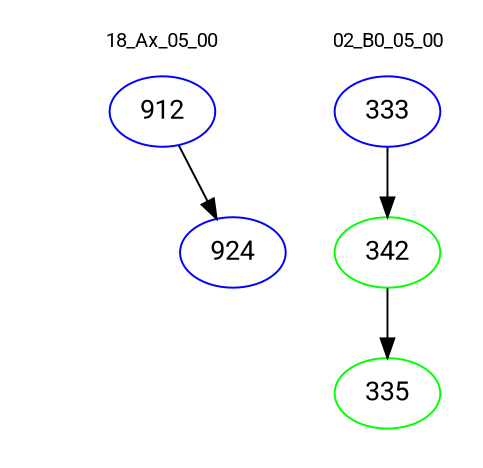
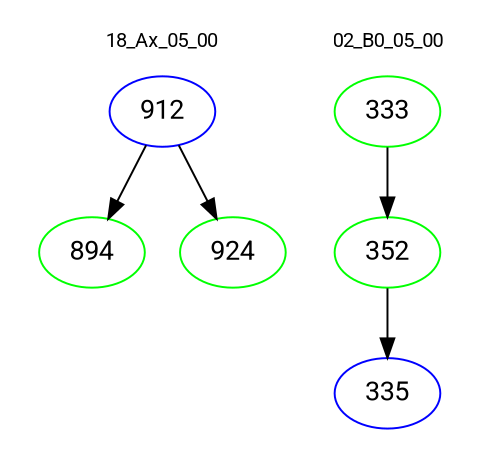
node "333": color blue -> green
node "894": added
node "924": color blue -> green
node "342": label "342" -> "352"
node "335": color green -> blue
